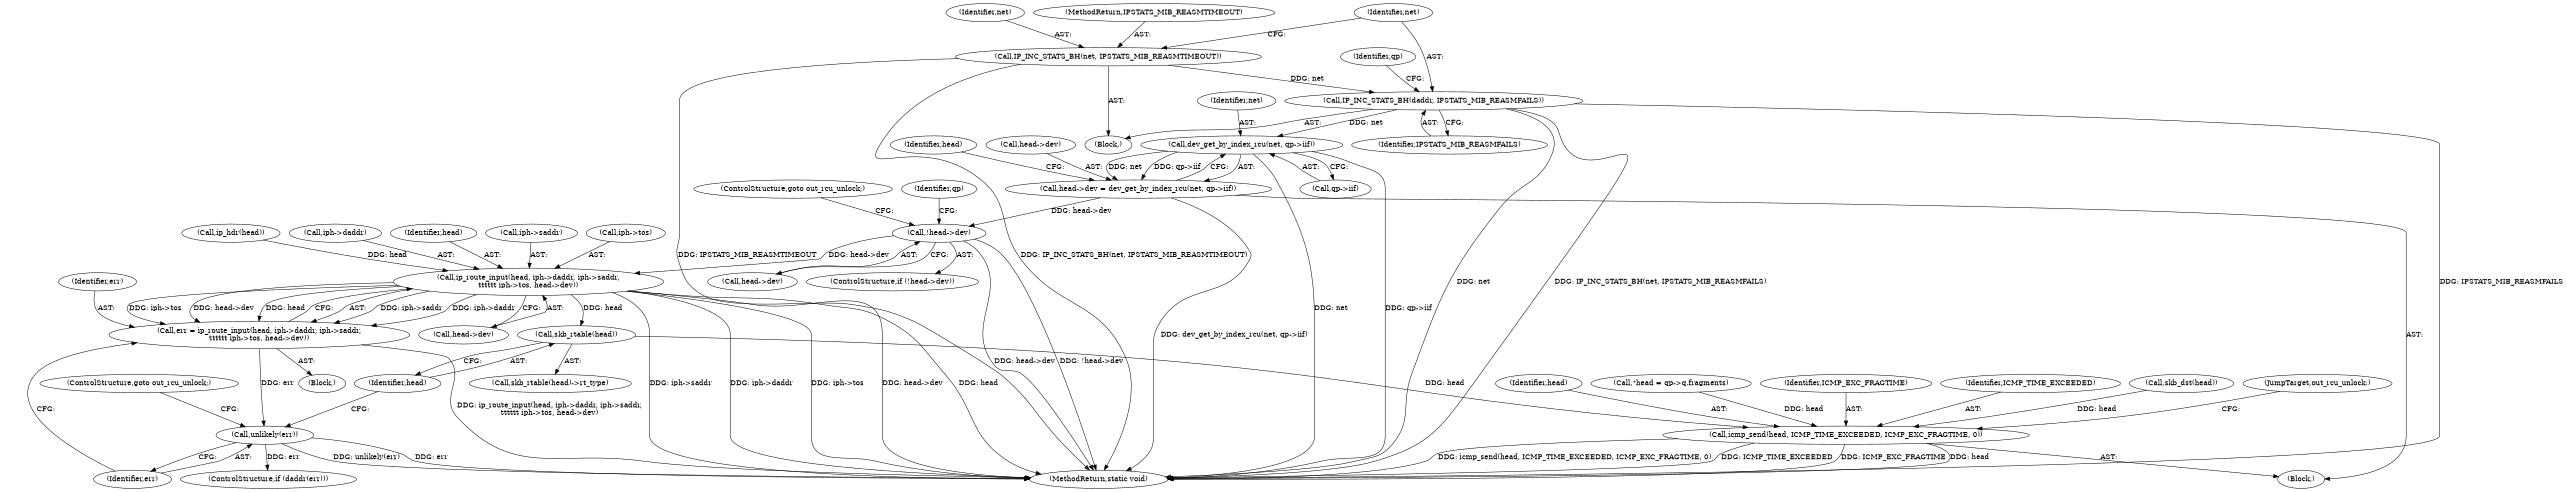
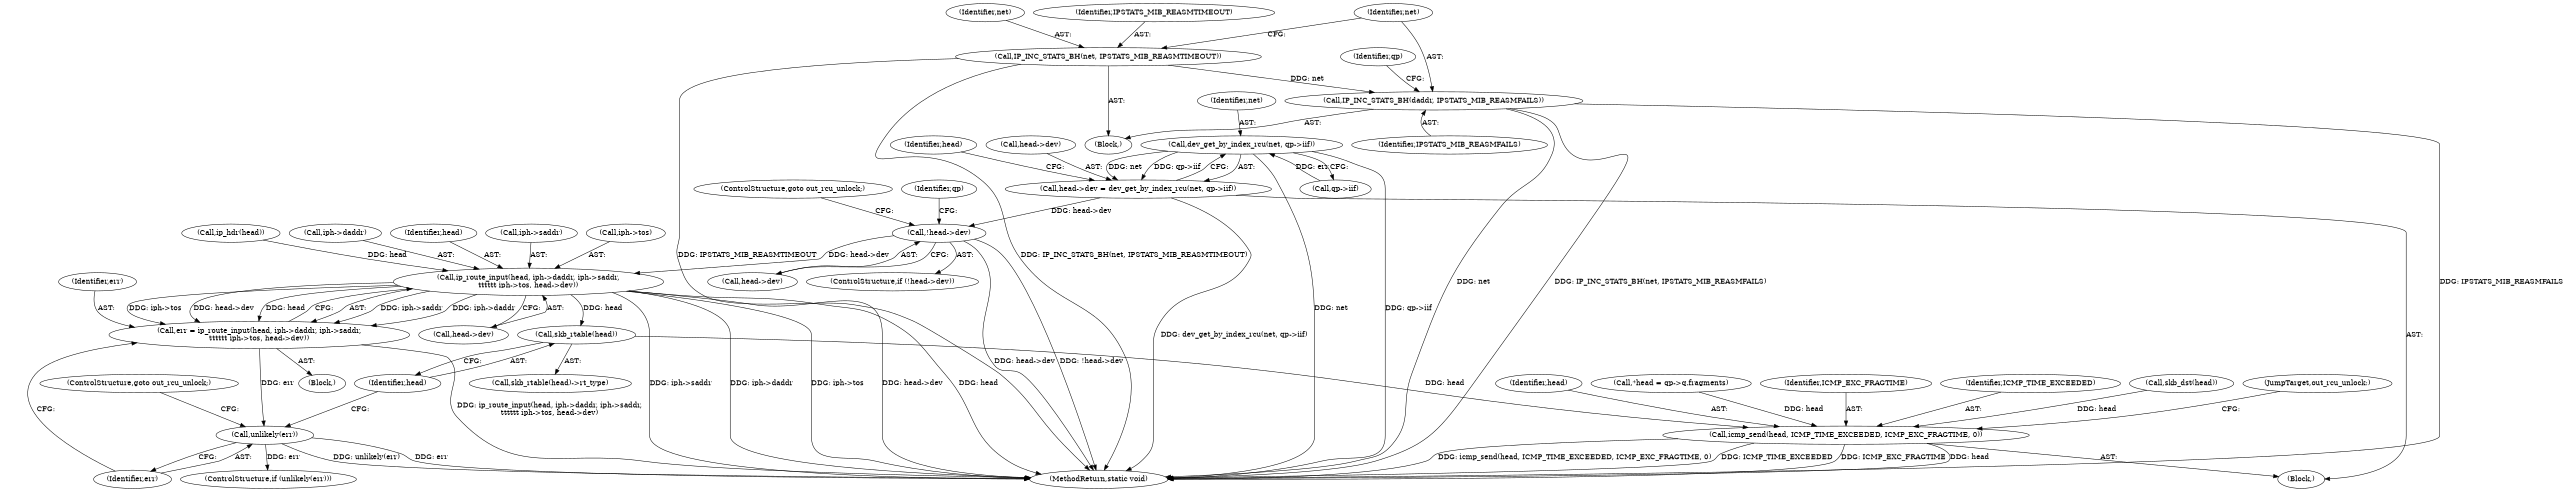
node "(MethodReturn,IPSTATS_MIB_REASMTIMEOUT)": label "(MethodReturn,IPSTATS_MIB_REASMTIMEOUT)" -> "(Identifier,IPSTATS_MIB_REASMTIMEOUT)"
edge "(Call,IP_INC_STATS_BH(daddr, IPSTATS_MIB_REASMFAILS))" -> "(Identifier,IPSTATS_MIB_REASMFAILS)": removed, label "CFG:"
edge "(Call,IP_INC_STATS_BH(daddr, IPSTATS_MIB_REASMFAILS))" -> "(Call,dev_get_by_index_rcu(net, qp->iif))": removed, label "DDG: net"
edge "(Call,qp->iif)" -> "(Call,dev_get_by_index_rcu(net, qp->iif))": label "AST: " -> "DDG: err"
node "(ControlStructure,if (daddr(err)))": label "(ControlStructure,if (daddr(err)))" -> "(ControlStructure,if (unlikely(err)))"
